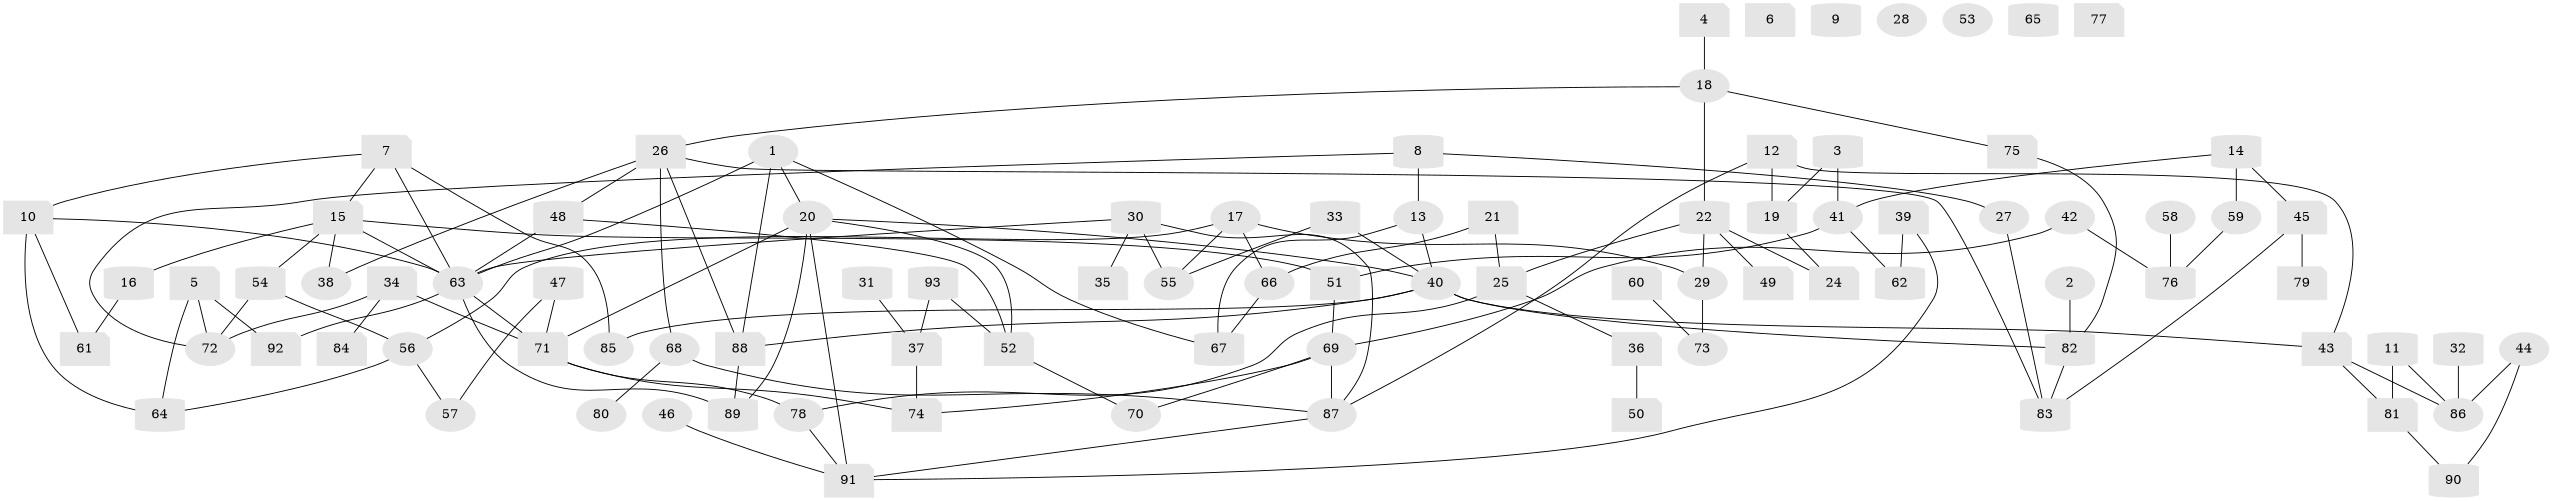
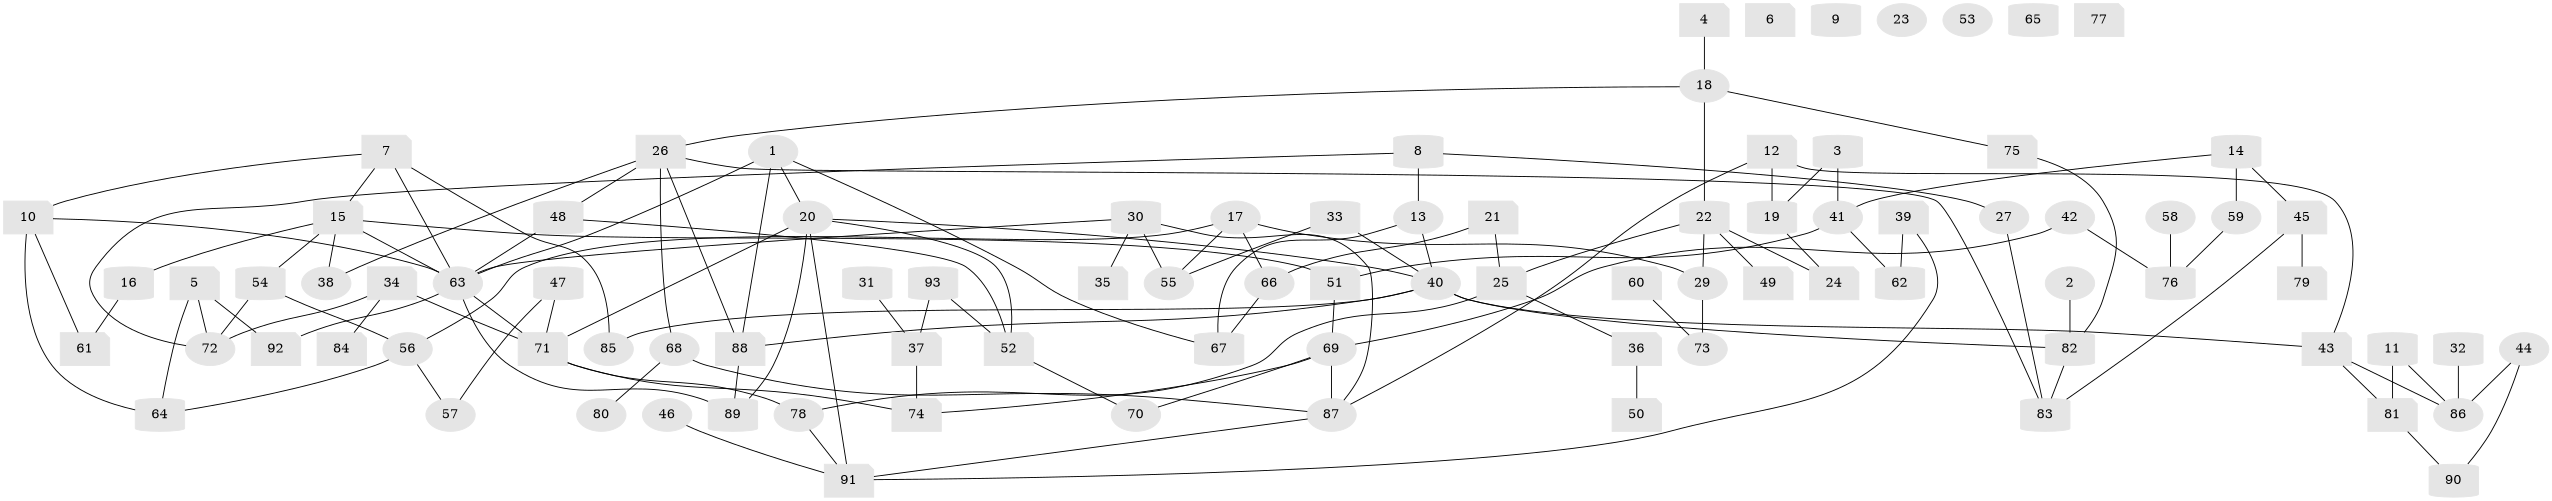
node "28": label "28" -> "23"
